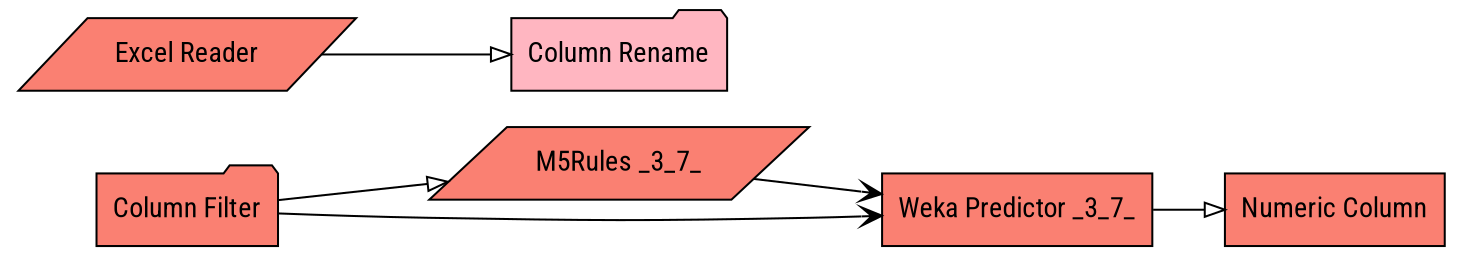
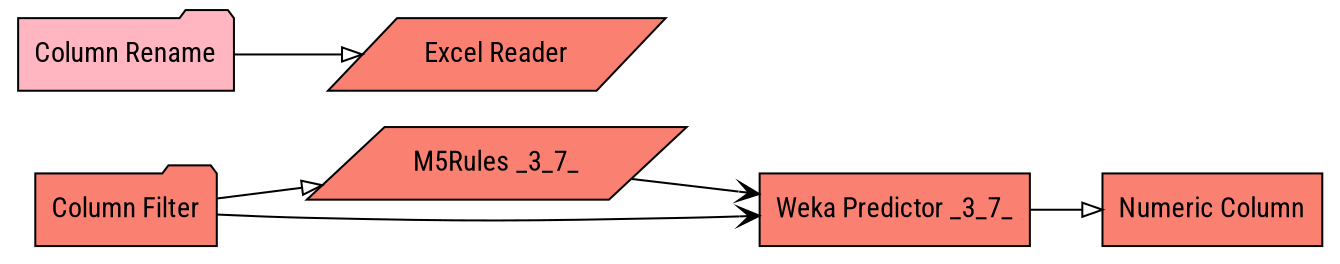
edge "Excel Reader" -> "Column Rename": reversed
